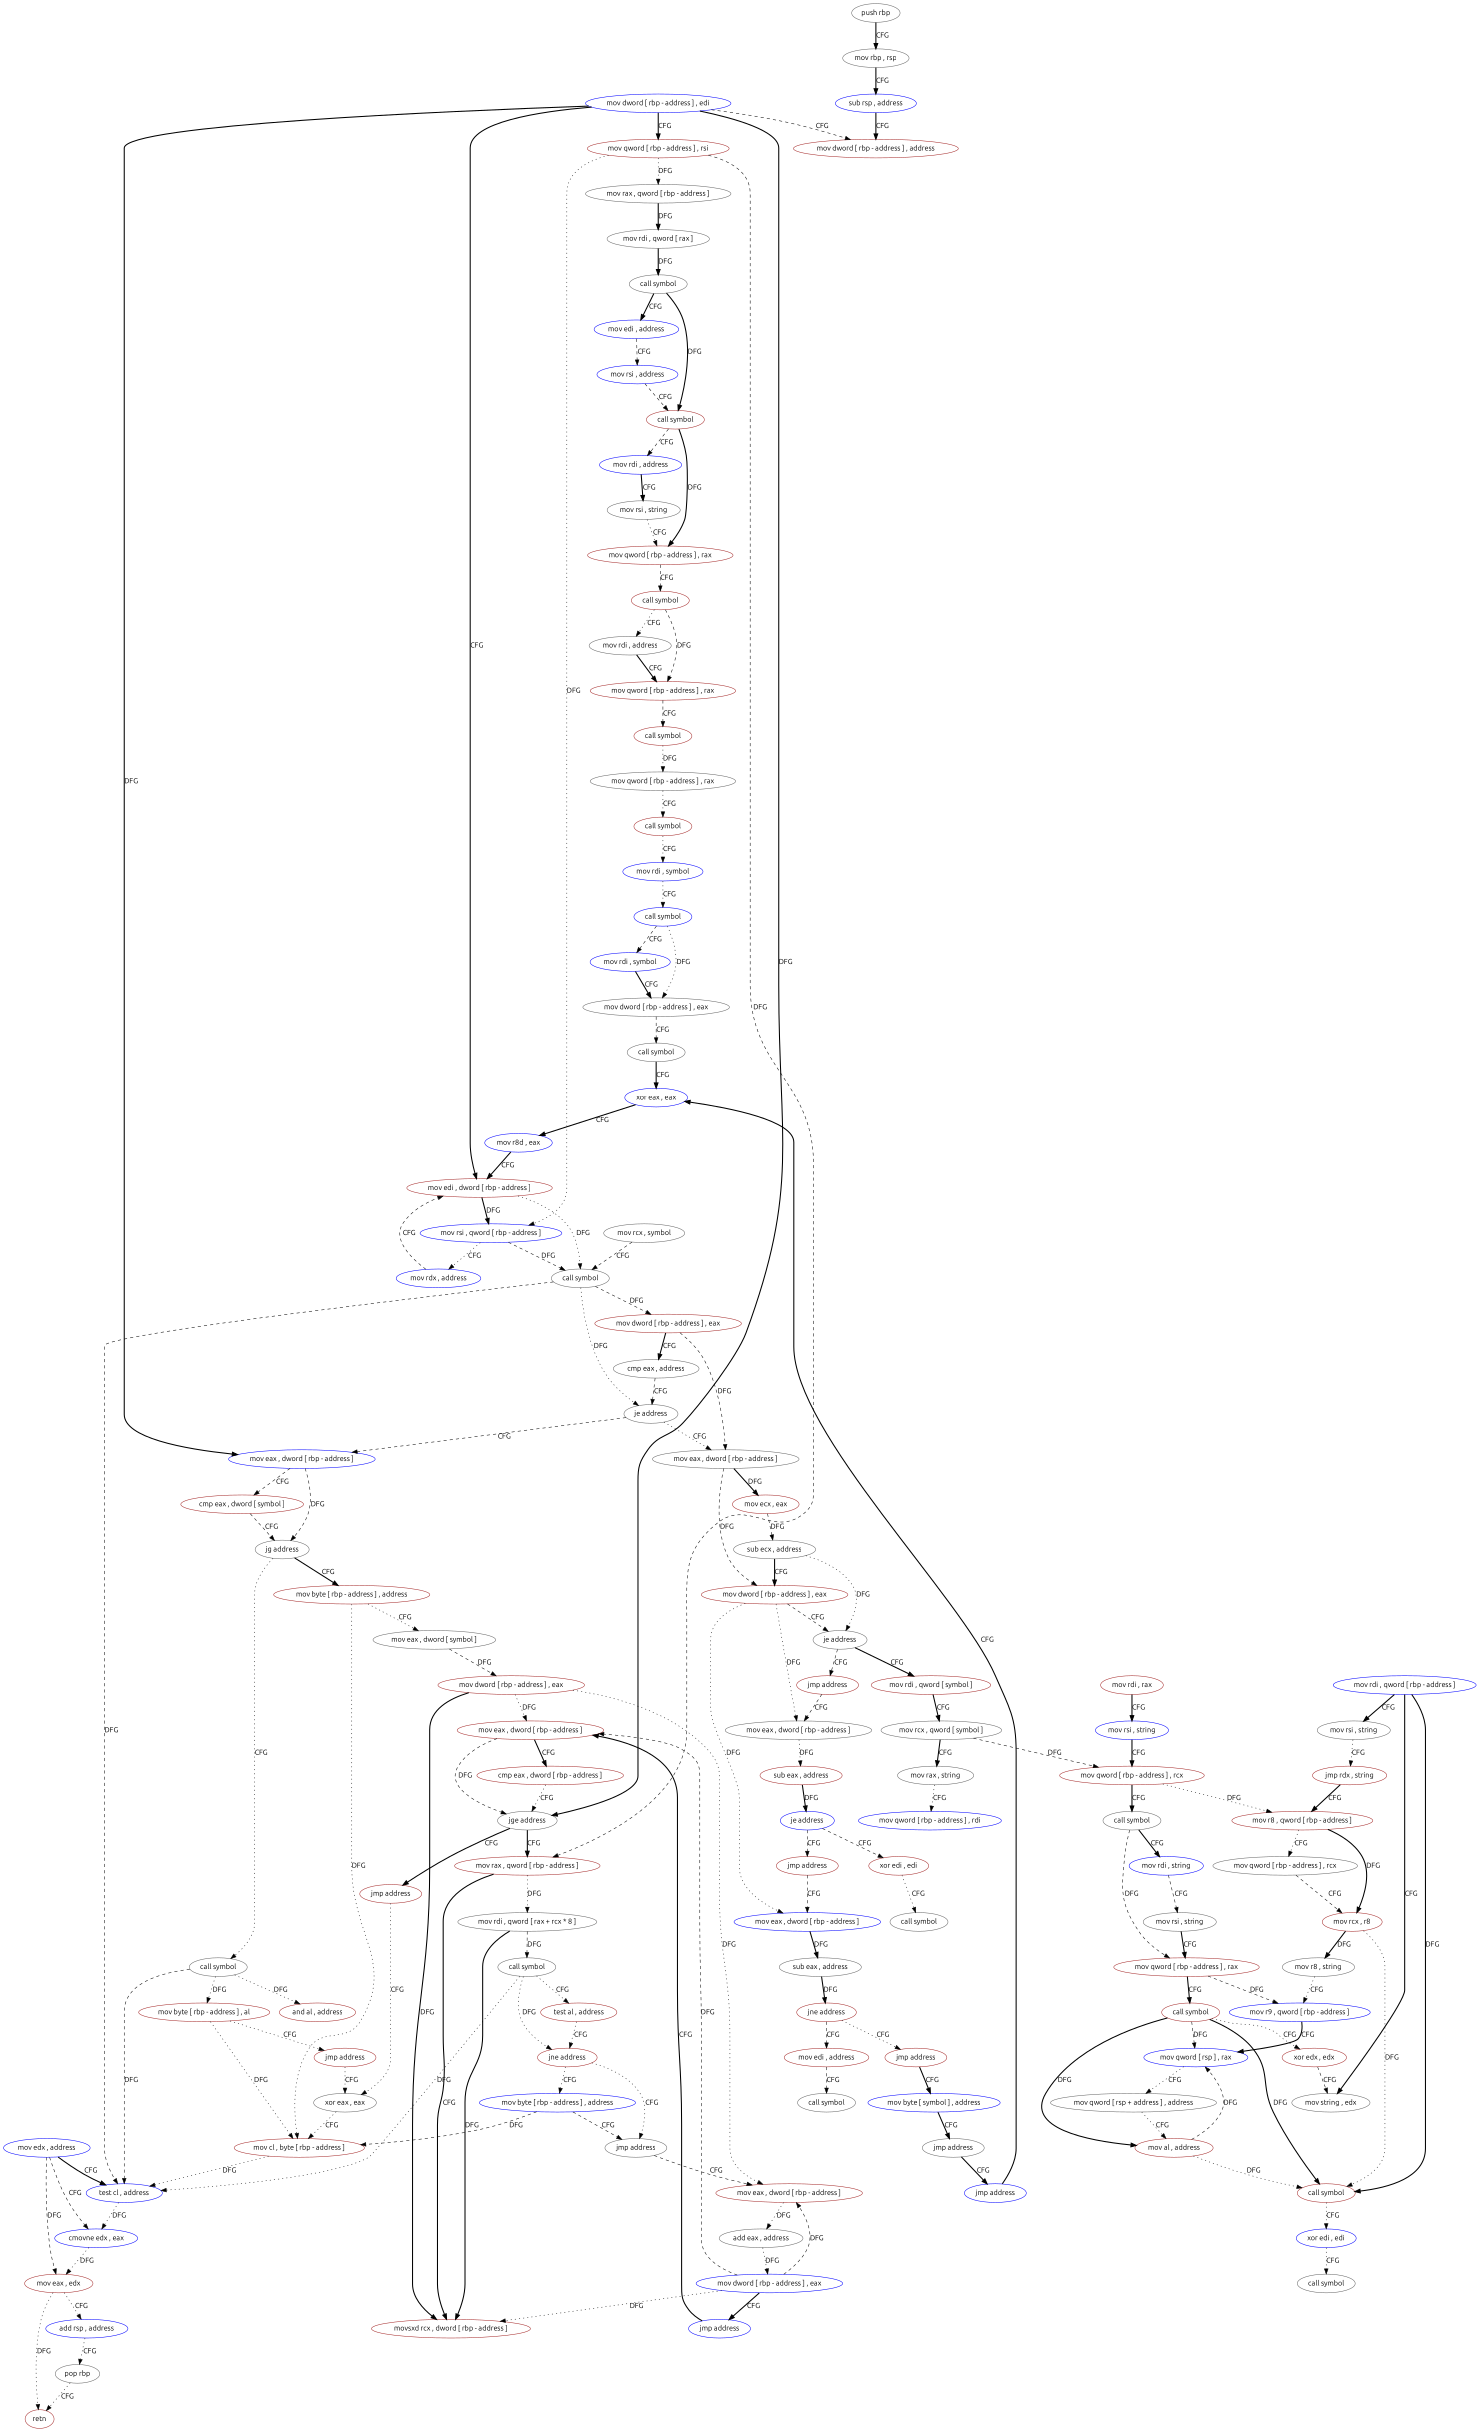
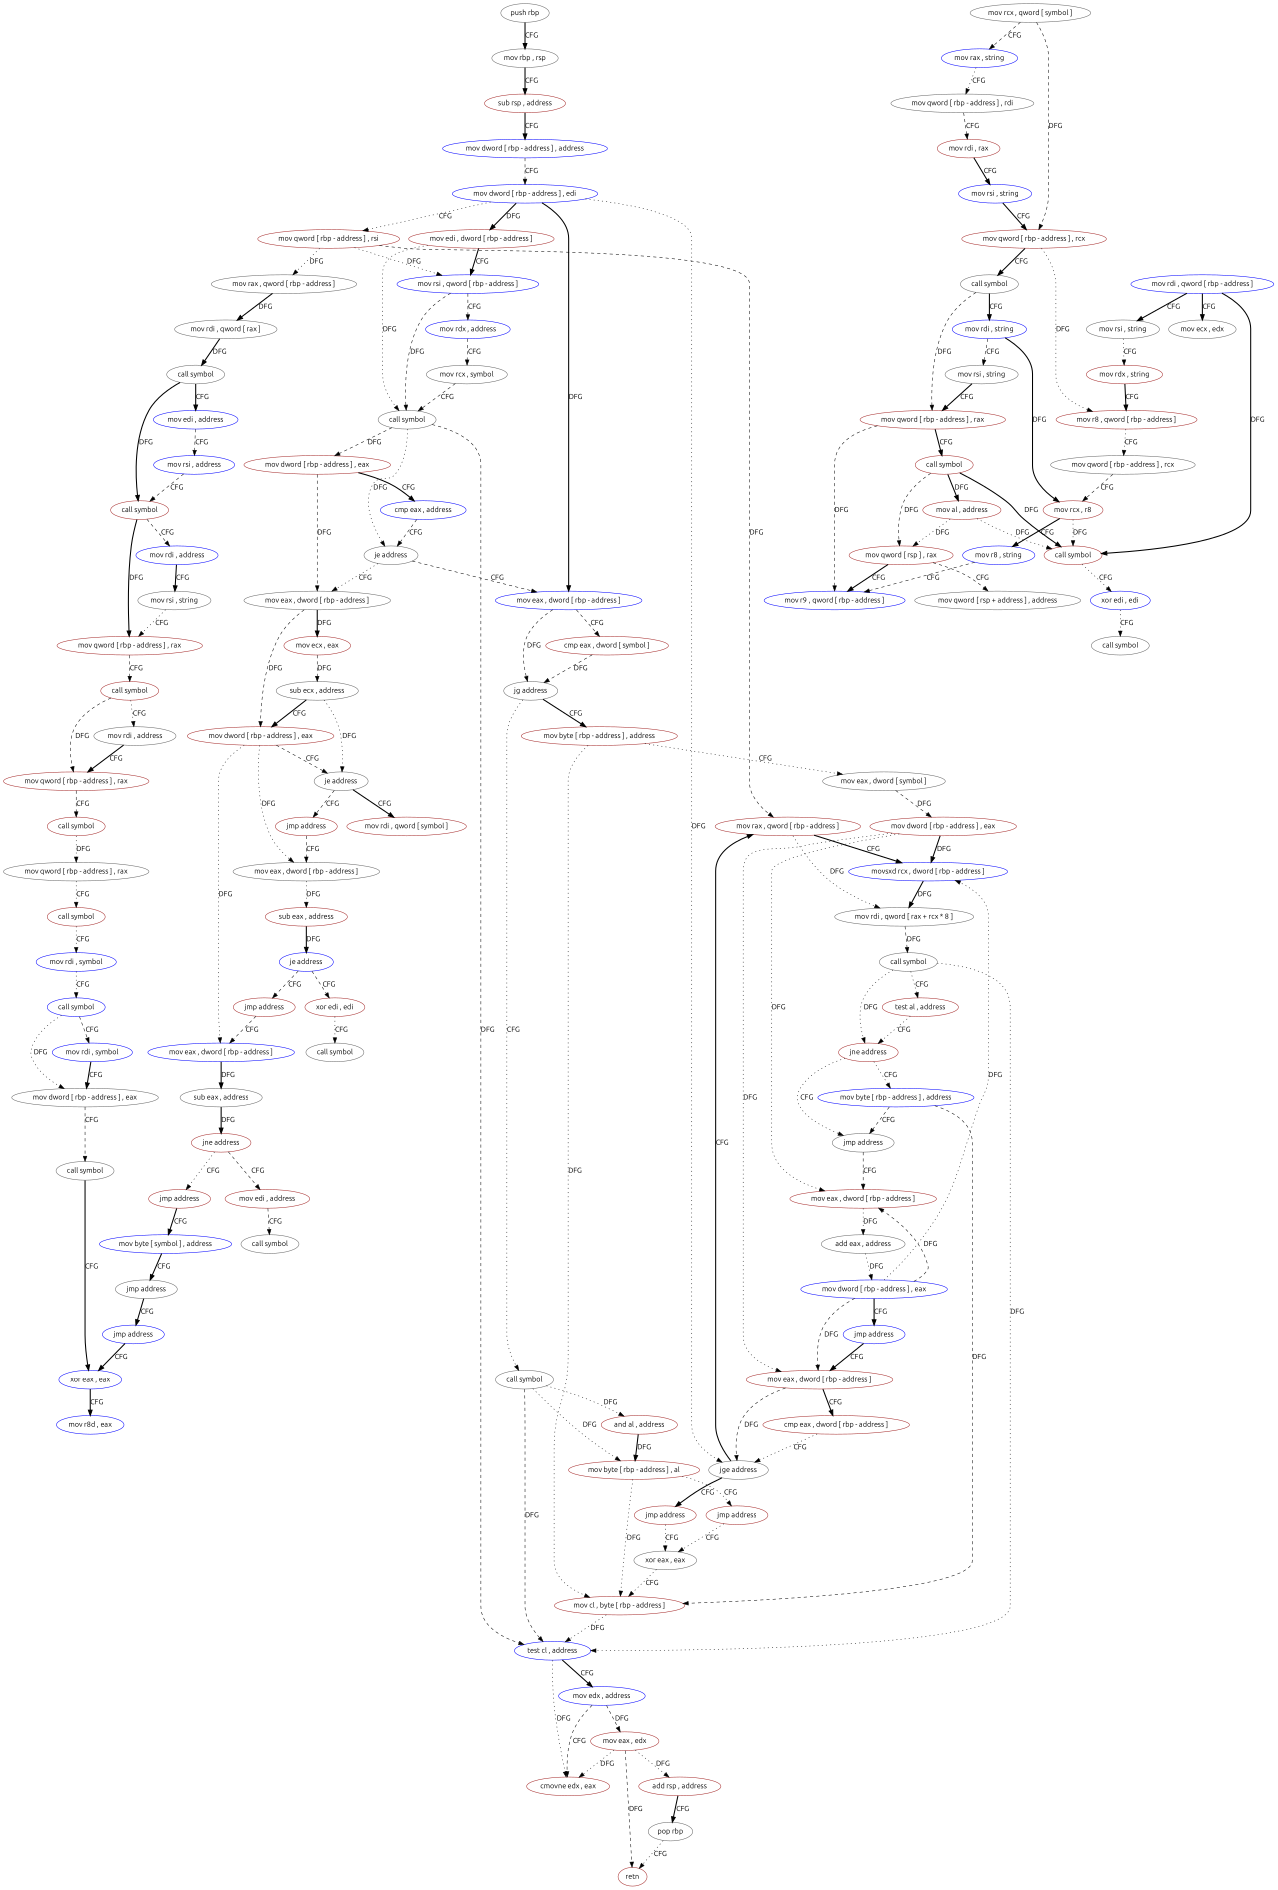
node "sub rsp , address": color blue -> brown
edge "mov dword [ rbp - address ] , edi" -> "mov dword [ rbp - address ] , address": reversed
edge "mov dword [ rbp - address ] , edi" -> "mov qword [ rbp - address ] , rsi": style bold -> dotted
edge "mov qword [ rbp - address ] , rdi" -> "mov rdi , rax": added, label "CFG"
node "mov dword [ rbp - address ] , address": color brown -> blue
edge "mov dword [ rbp - address ] , edi" -> "mov edi , dword [ rbp - address ]": label "CFG" -> "DFG"
edge "mov dword [ rbp - address ] , edi" -> "jge address": style bold -> dotted
edge "mov r8d , eax" -> "mov edi , dword [ rbp - address ]": removed, label "CFG"
edge "mov edi , dword [ rbp - address ]" -> "mov rsi , qword [ rbp - address ]": label "DFG" -> "CFG"
edge "mov rdx , address" -> "mov edi , dword [ rbp - address ]": now "mov rdx , address" -> "mov rcx , symbol"
edge "mov rsi , qword [ rbp - address ]" -> "mov rdx , address": style dotted -> dashed
node "cmp eax , address": color gray40 -> blue
edge "and al , address" -> "mov byte [ rbp - address ] , al": added, label "DFG"
edge "cmp eax , dword [ symbol ]" -> "jg address": label "CFG" -> "DFG"
edge "mov rdi , qword [ symbol ]" -> "mov rcx , qword [ symbol ]": removed, label "CFG"
edge "mov rcx , qword [ symbol ]" -> "mov rax , string": style bold -> dashed
node "mov rax , string": color gray40 -> blue
node "jmp rdx , string": label "jmp rdx , string" -> "mov rdx , string"
node "mov qword [ rbp - address ] , rdi": color blue -> gray40
edge "mov r8 , qword [ rbp - address ]" -> "mov rcx , r8": now "mov rdi , string" -> "mov rcx , r8"
edge "mov rcx , r8" -> "mov r8 , string": label "DFG" -> "CFG"
node "mov r8 , string": color gray40 -> blue
edge "mov r8 , string" -> "mov r9 , qword [ rbp - address ]": style dotted -> dashed
edge "mov r9 , qword [ rbp - address ]" -> "mov qword [ rsp ] , rax": reversed
node "mov qword [ rsp ] , rax": color blue -> brown
node "xor edx , edx": removed
edge "mov qword [ rsp ] , rax" -> "mov qword [ rsp + address ] , address": style dotted -> dashed
node "mov string , edx": label "mov string , edx" -> "mov ecx , edx"
edge "mov al , address" -> "mov qword [ rsp ] , rax": style dashed -> dotted
edge "mov rdi , qword [ rax + rcx * 8 ]" -> "movsxd rcx , dword [ rbp - address ]": reversed
edge "mov qword [ rsp + address ] , address" -> "mov al , address": removed, label "CFG"
edge "mov edx , address" -> "test cl , address": reversed
node "cmovne edx , eax": color blue -> brown
edge "cmovne edx , eax" -> "mov eax , edx": reversed
edge "mov eax , edx" -> "add rsp , address": label "CFG" -> "DFG"
node "add rsp , address": color blue -> brown
node "movsxd rcx , dword [ rbp - address ]": color brown -> blue
edge "mov eax , edx" -> "retn": style dotted -> dashed
edge "add rsp , address" -> "pop rbp": style dotted -> bold
